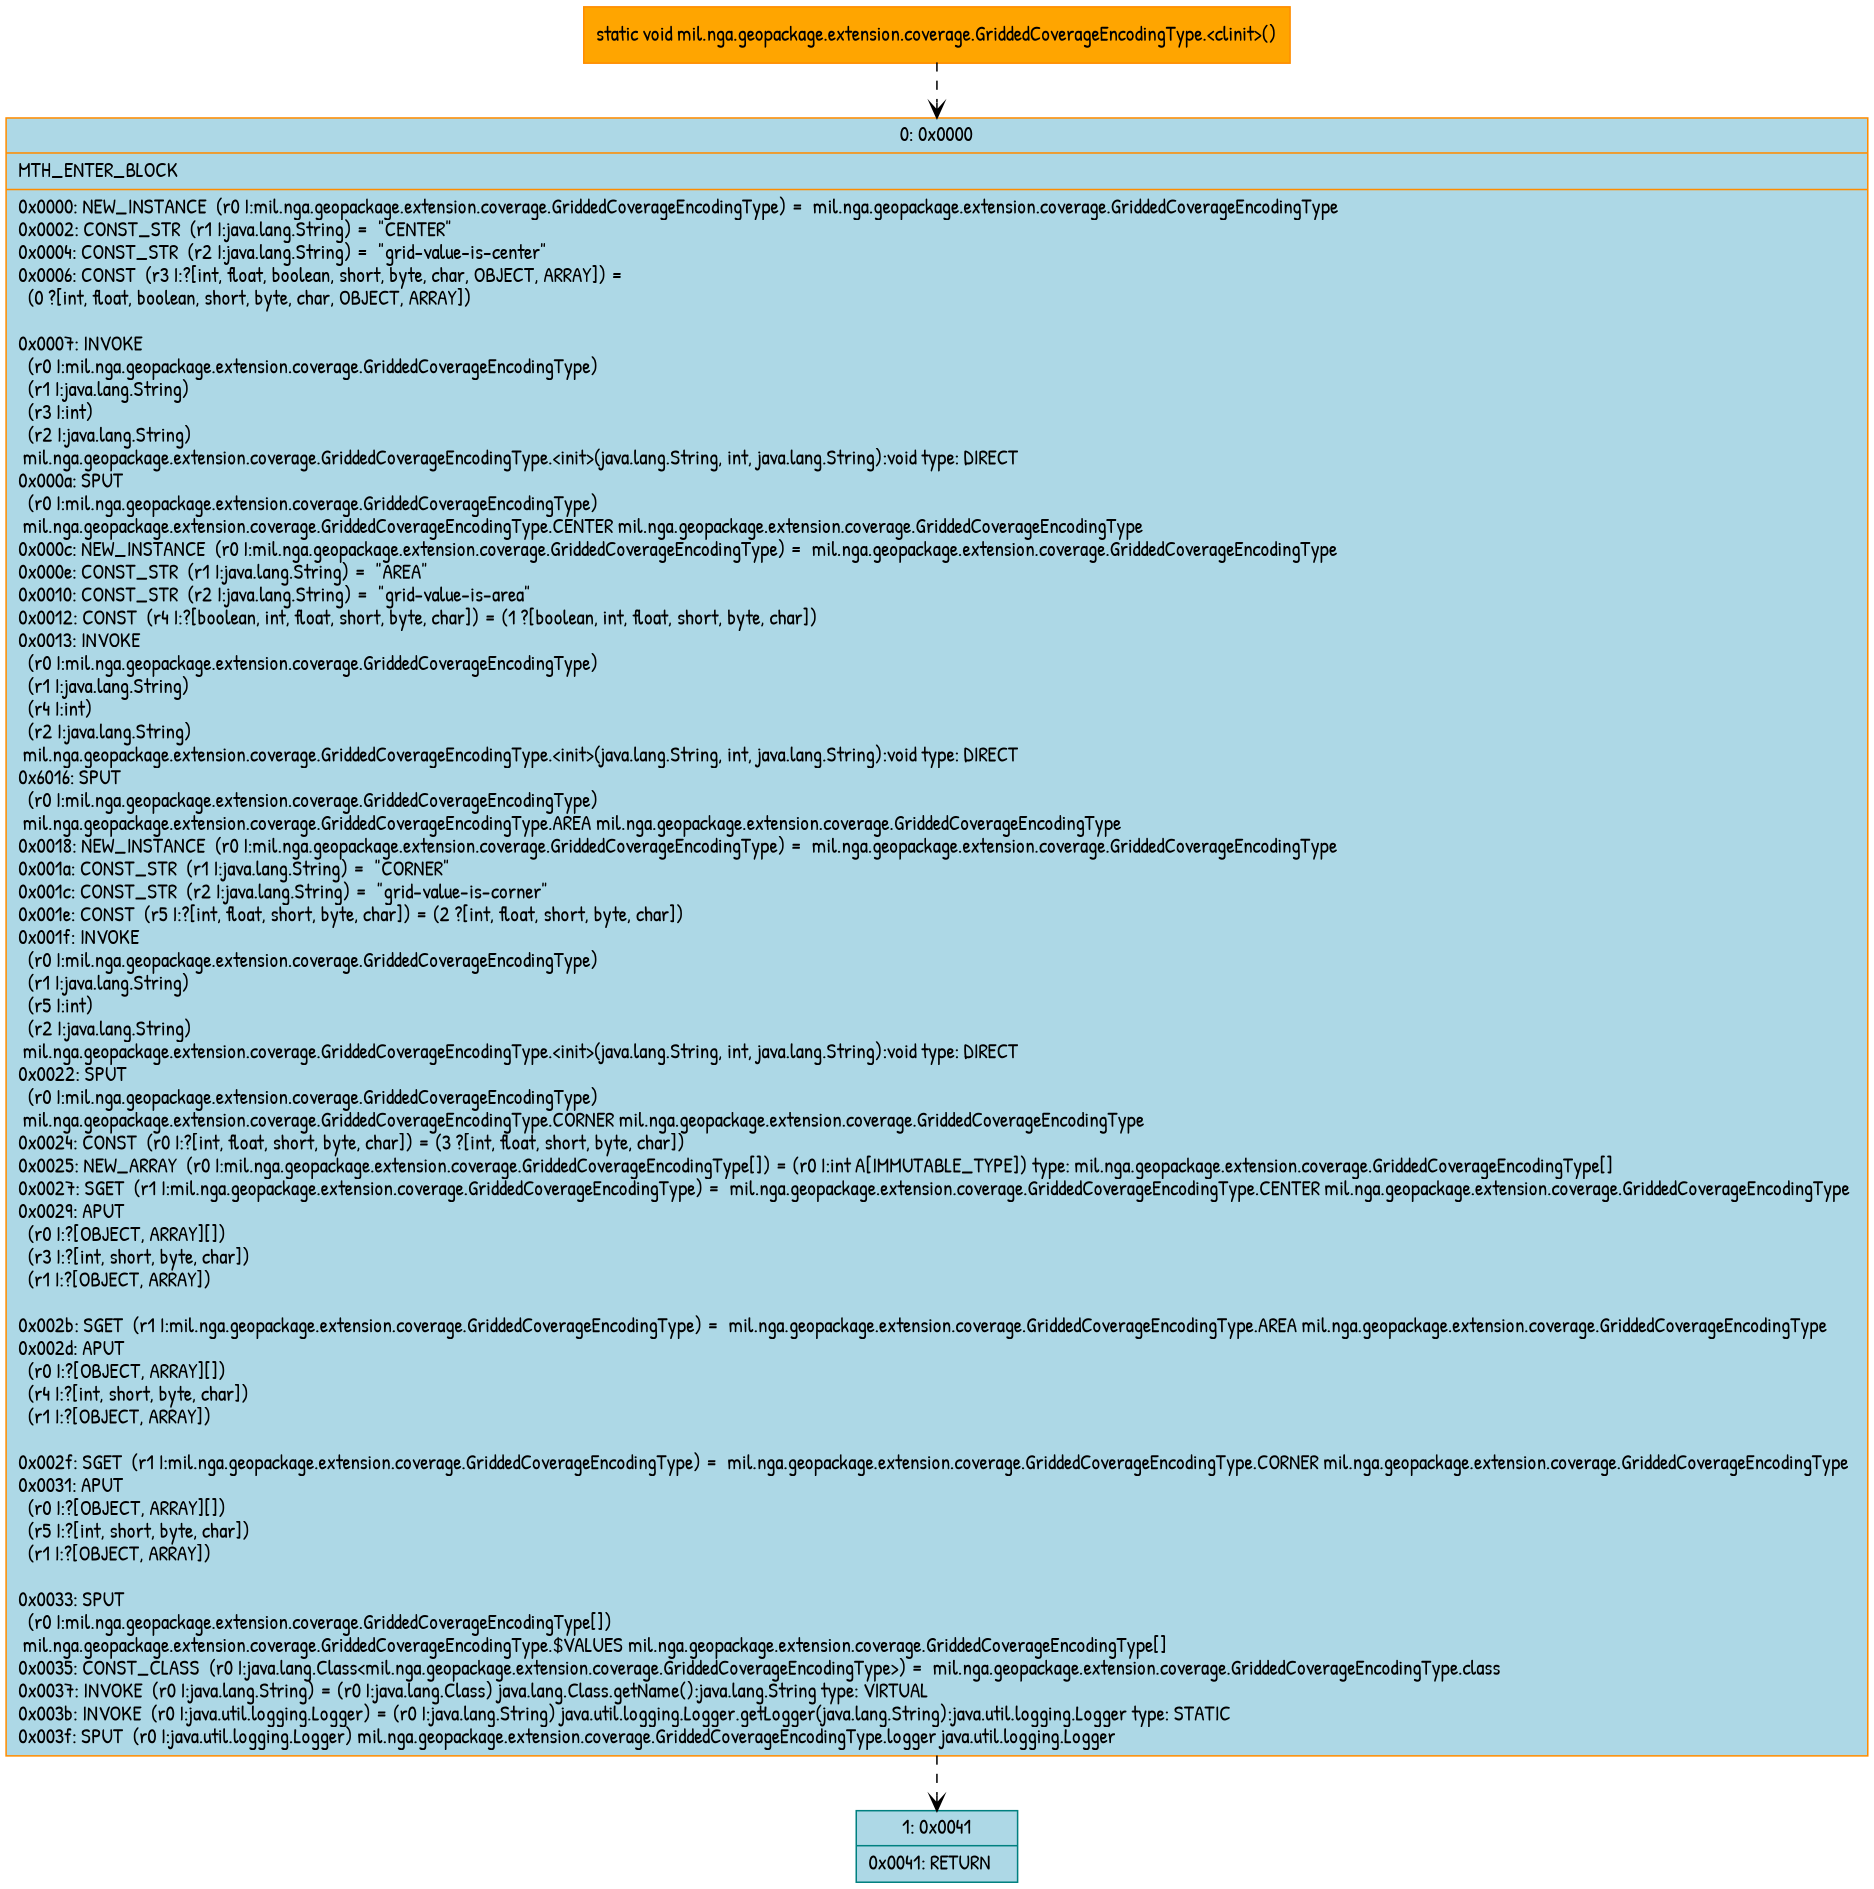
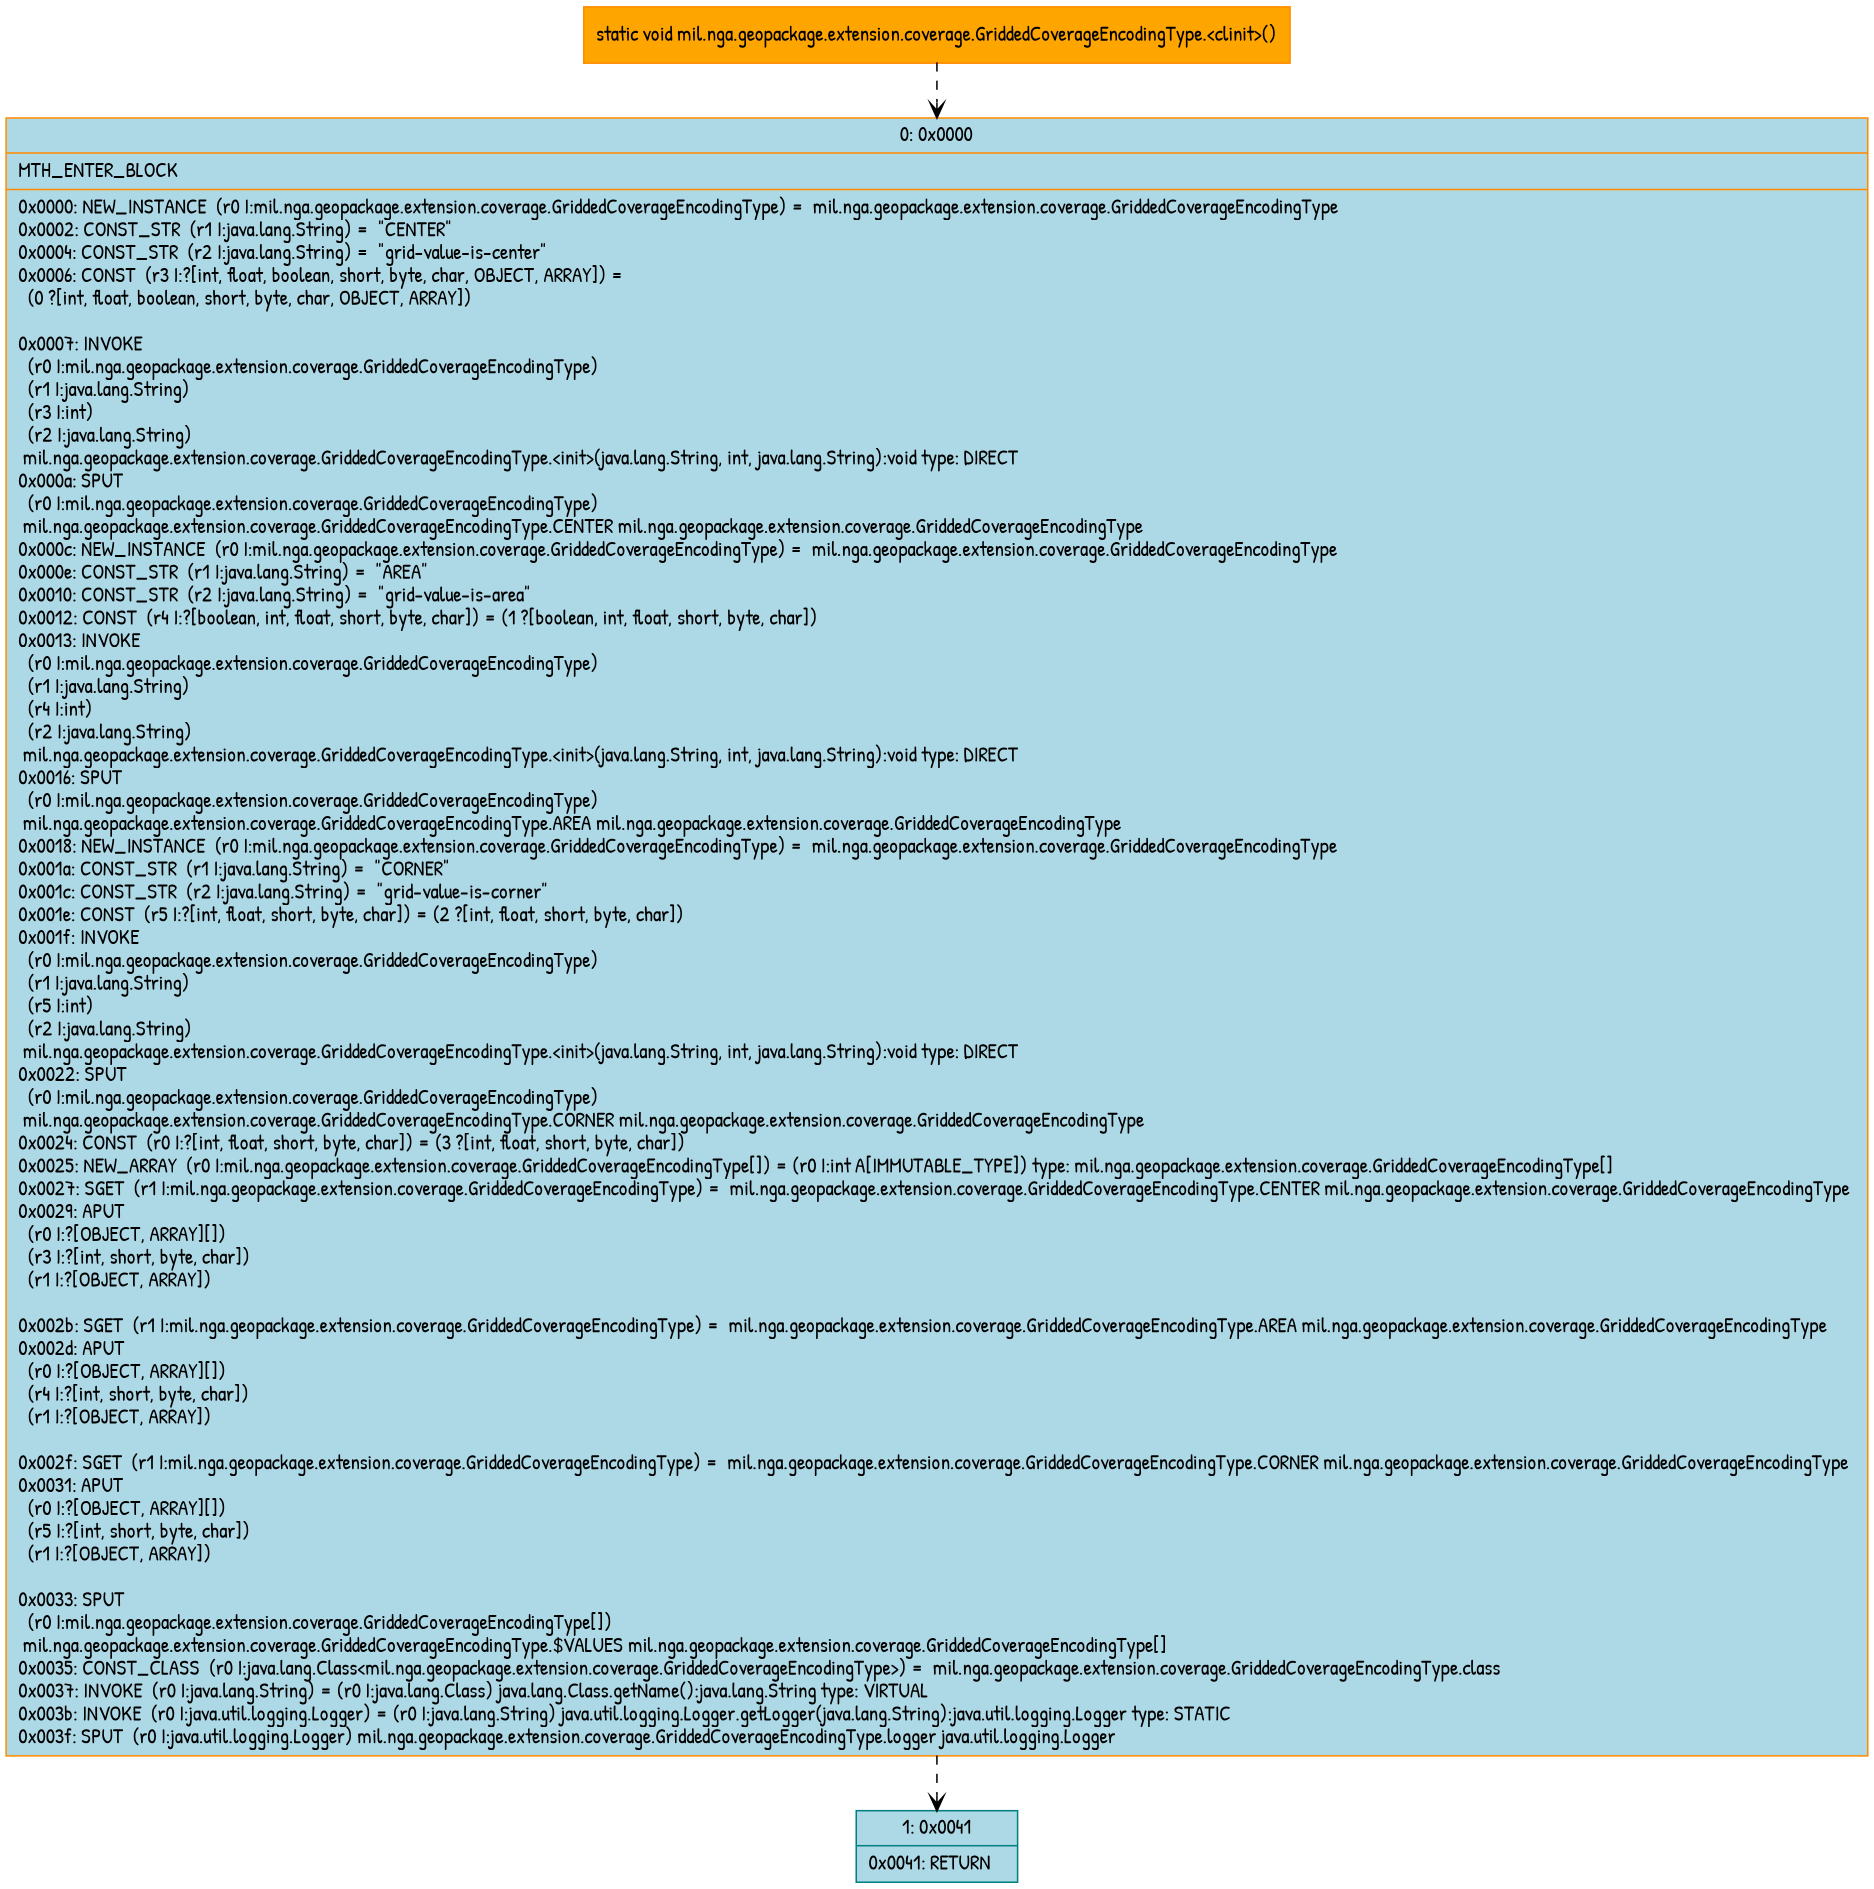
node "0: 0x0000": text "0x6016: SPUT" -> "0x0016: SPUT"
